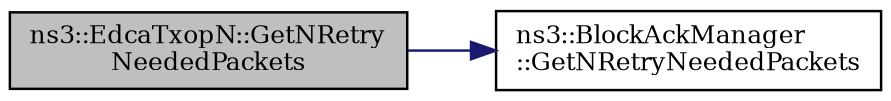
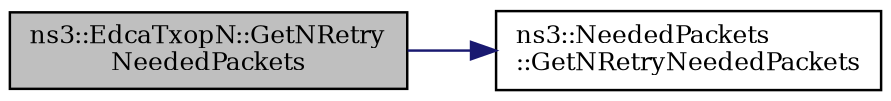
node "ns3::BlockAckManager ::GetNRetryNeededPackets": label "ns3::BlockAckManager ::GetNRetryNeededPackets" -> "ns3::NeededPackets ::GetNRetryNeededPackets"
